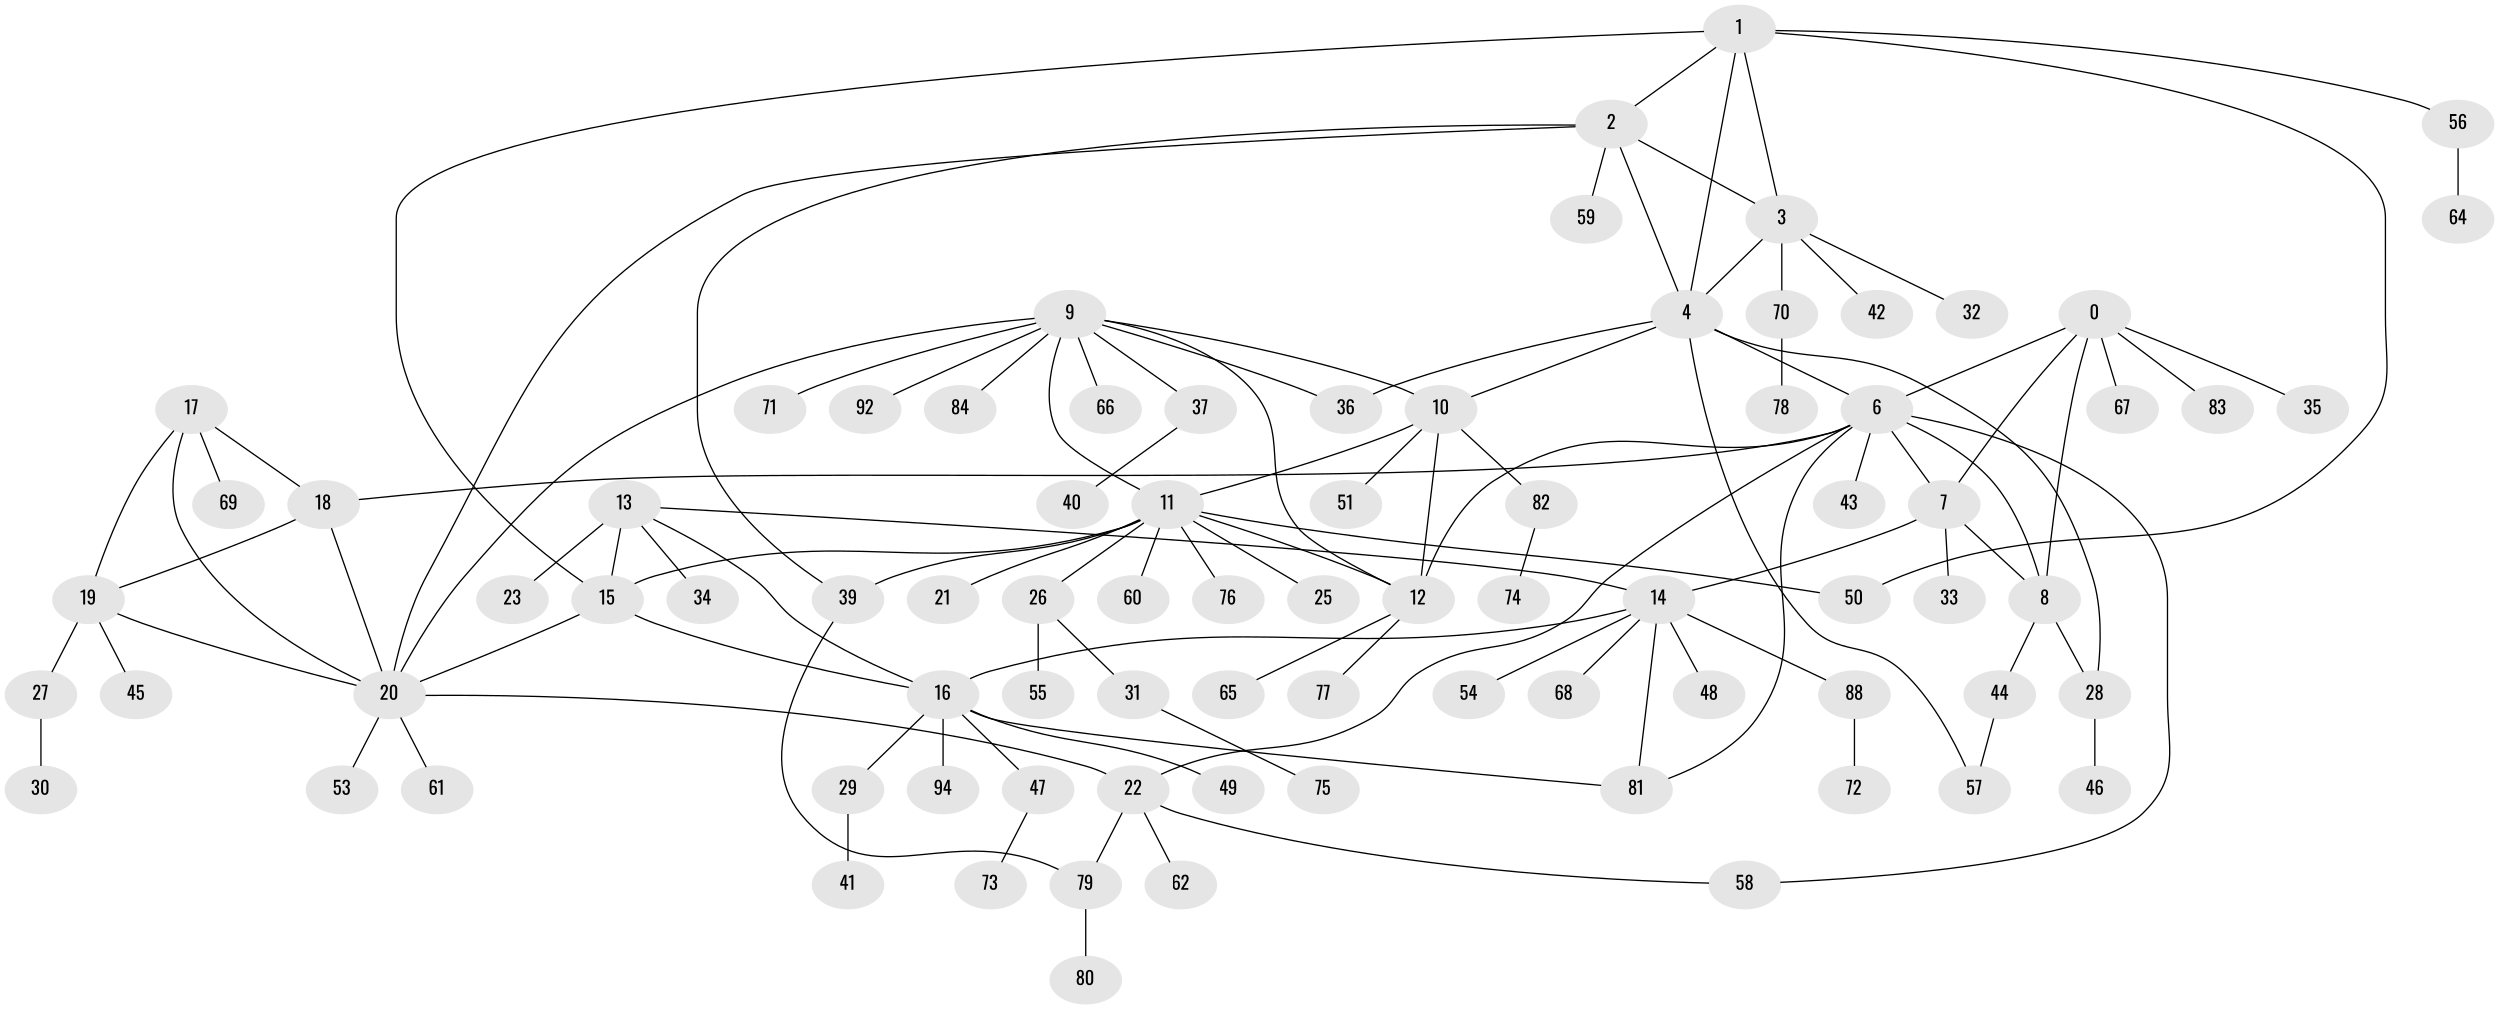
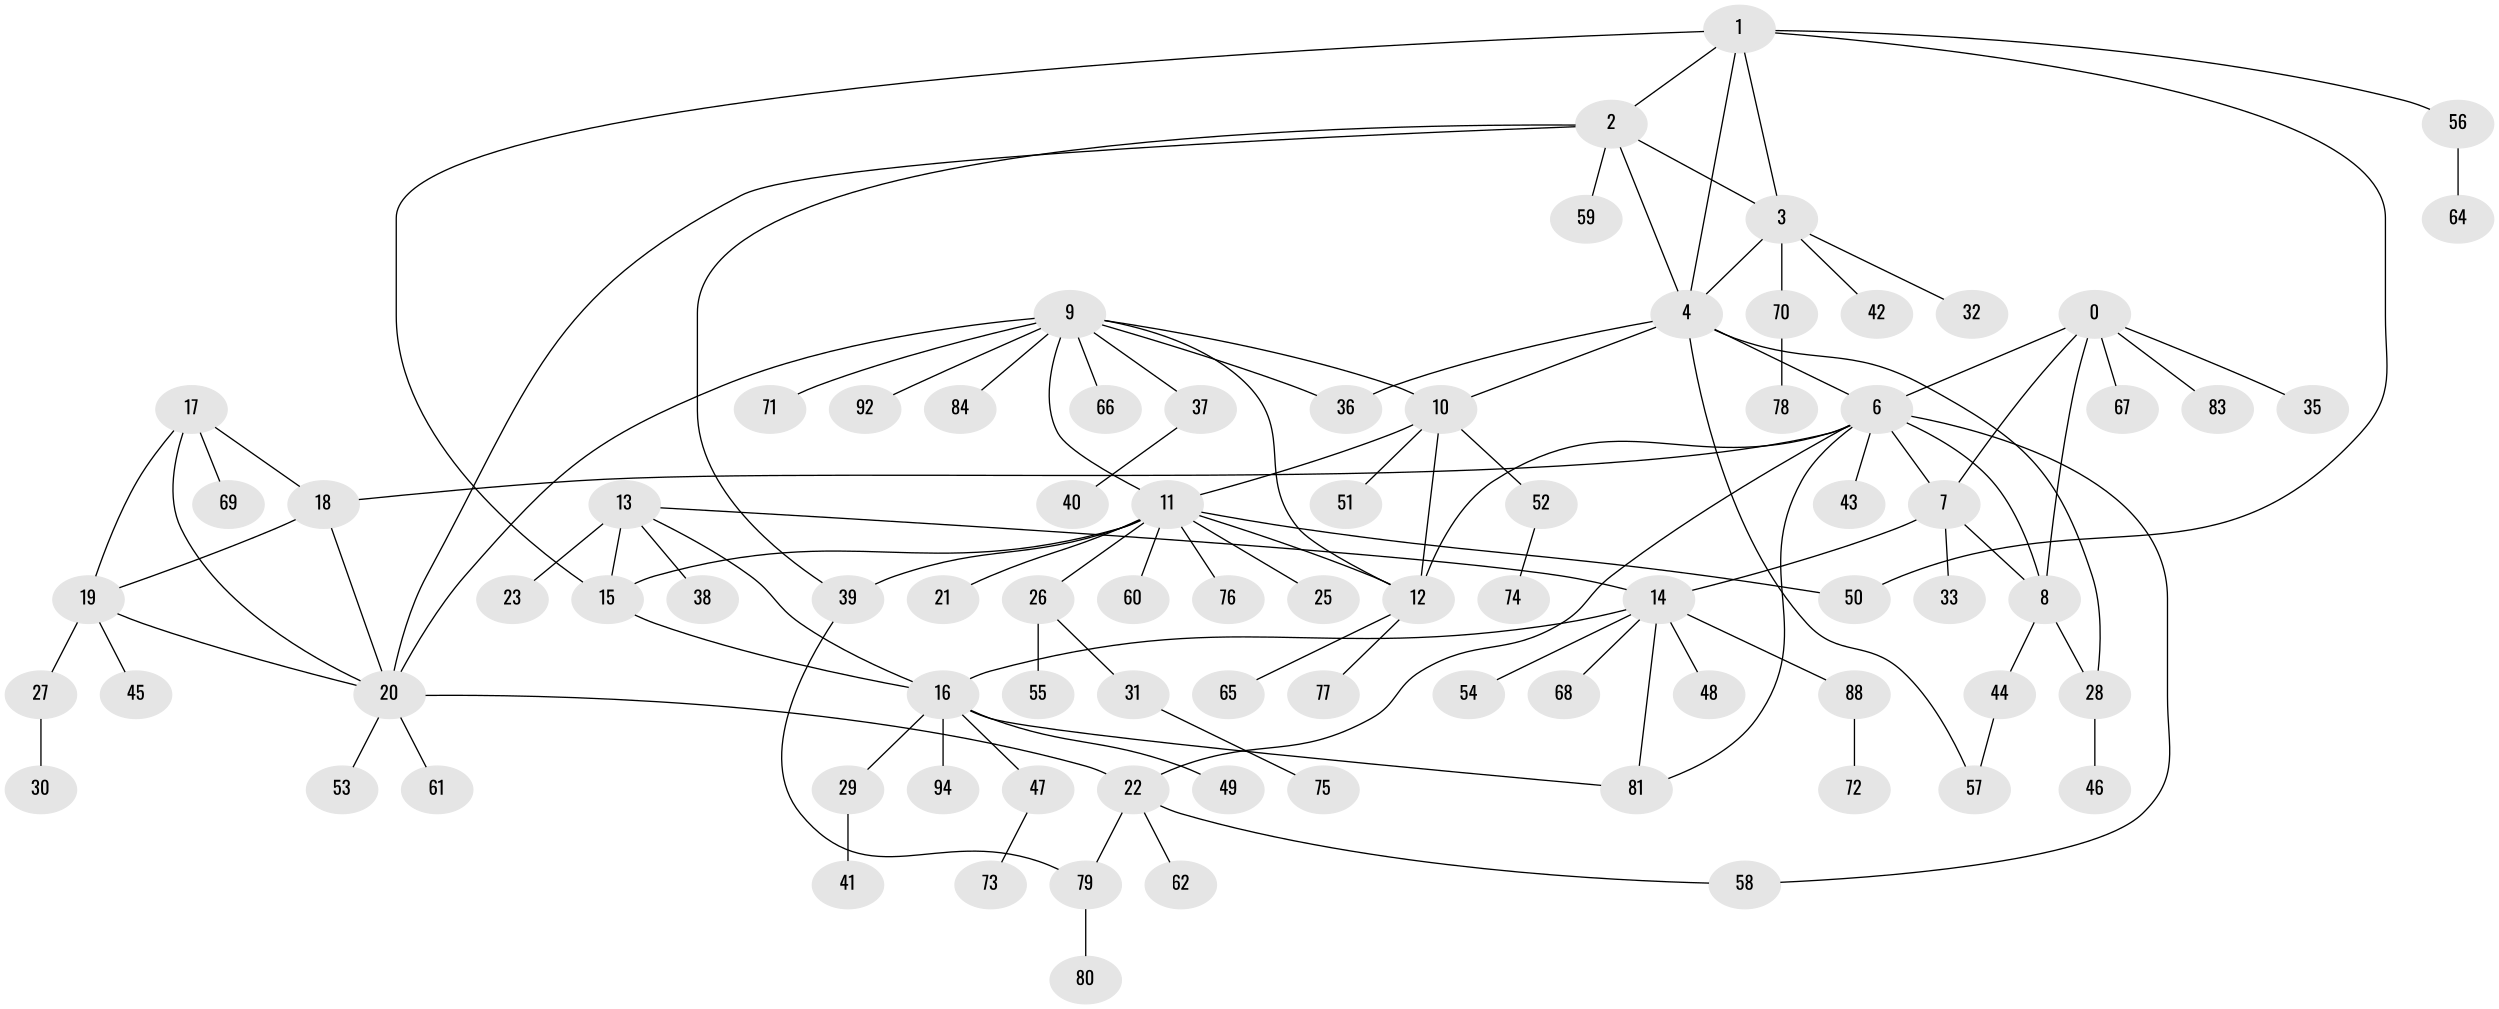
node "82": label "82" -> "52"
node "34": label "34" -> "38"
edge "15" -- "20": removed
